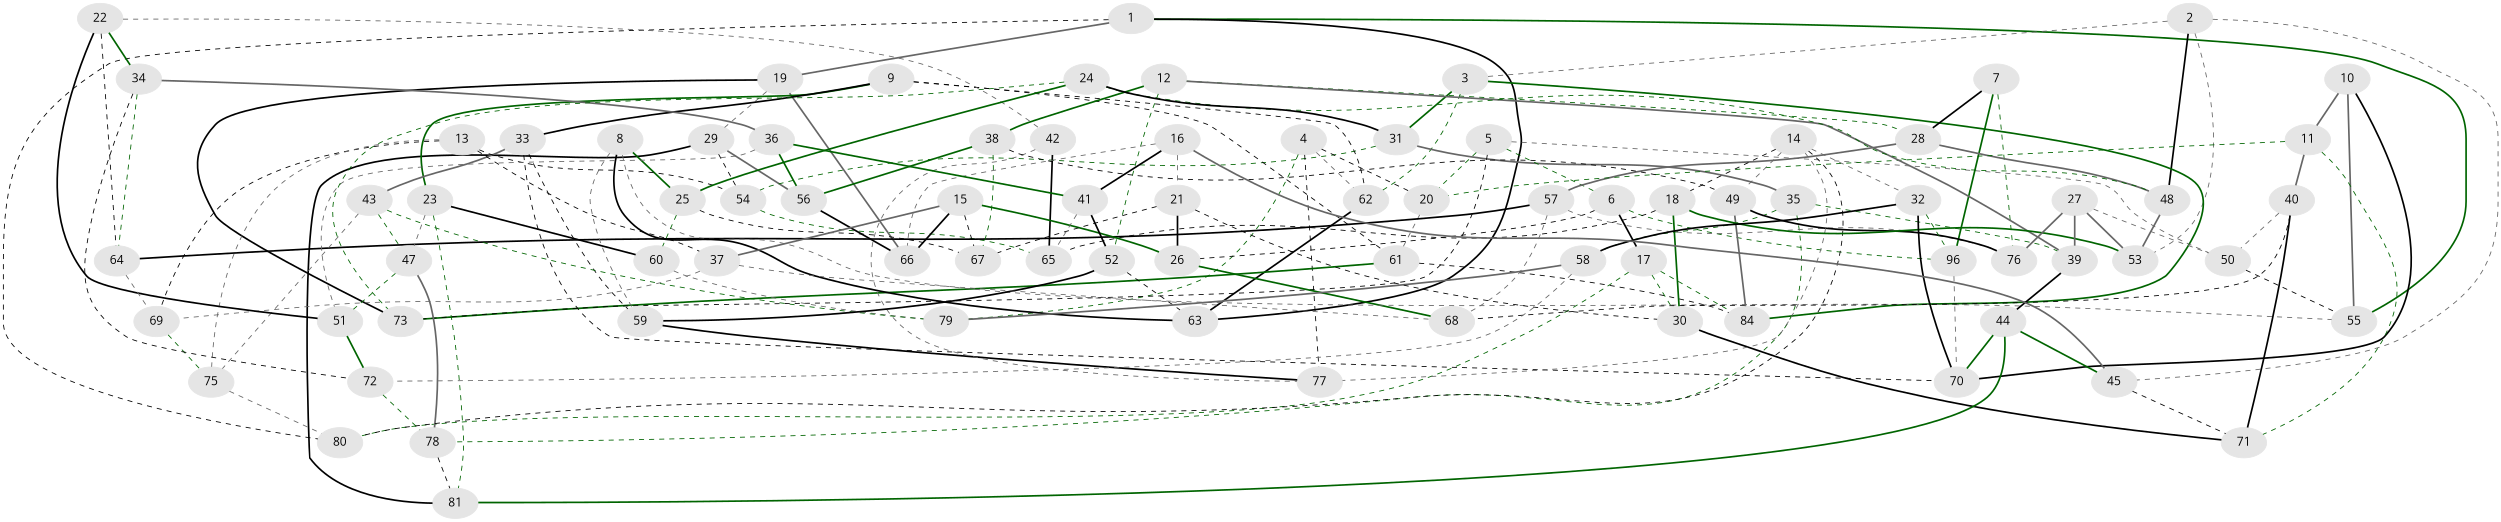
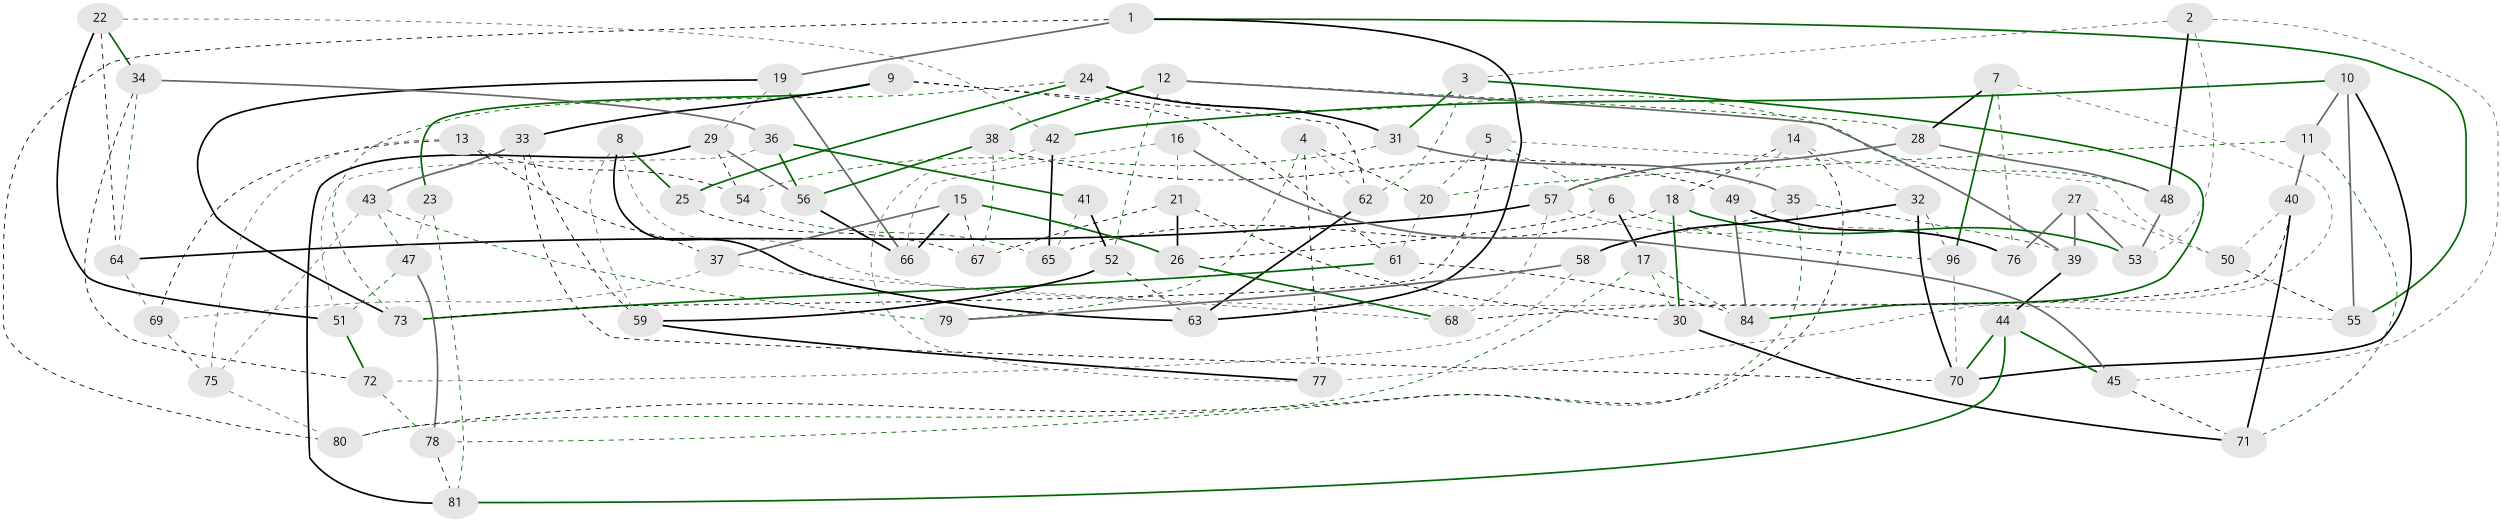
edge "10" -- "42": added
edge "16" -- "41": removed
node "60": removed
edge "14" -- "77": now "7" -- "77"
